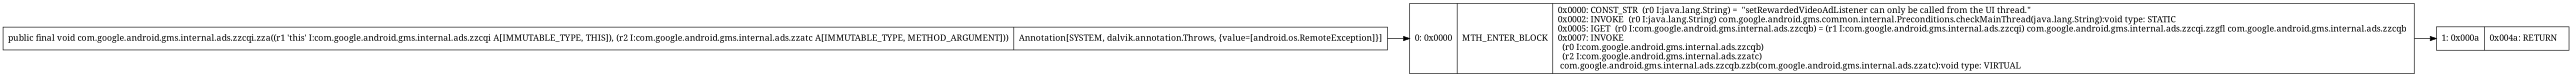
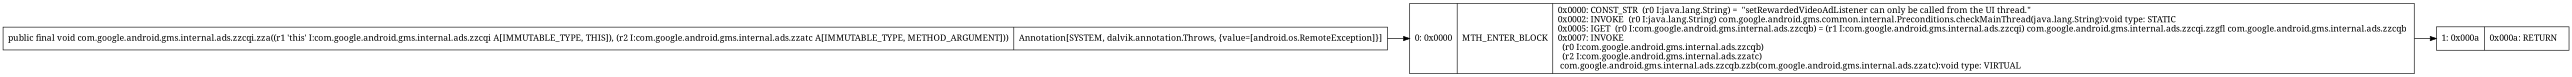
node "1: 0x000a": text "0x004a: RETURN" -> "0x000a: RETURN"
